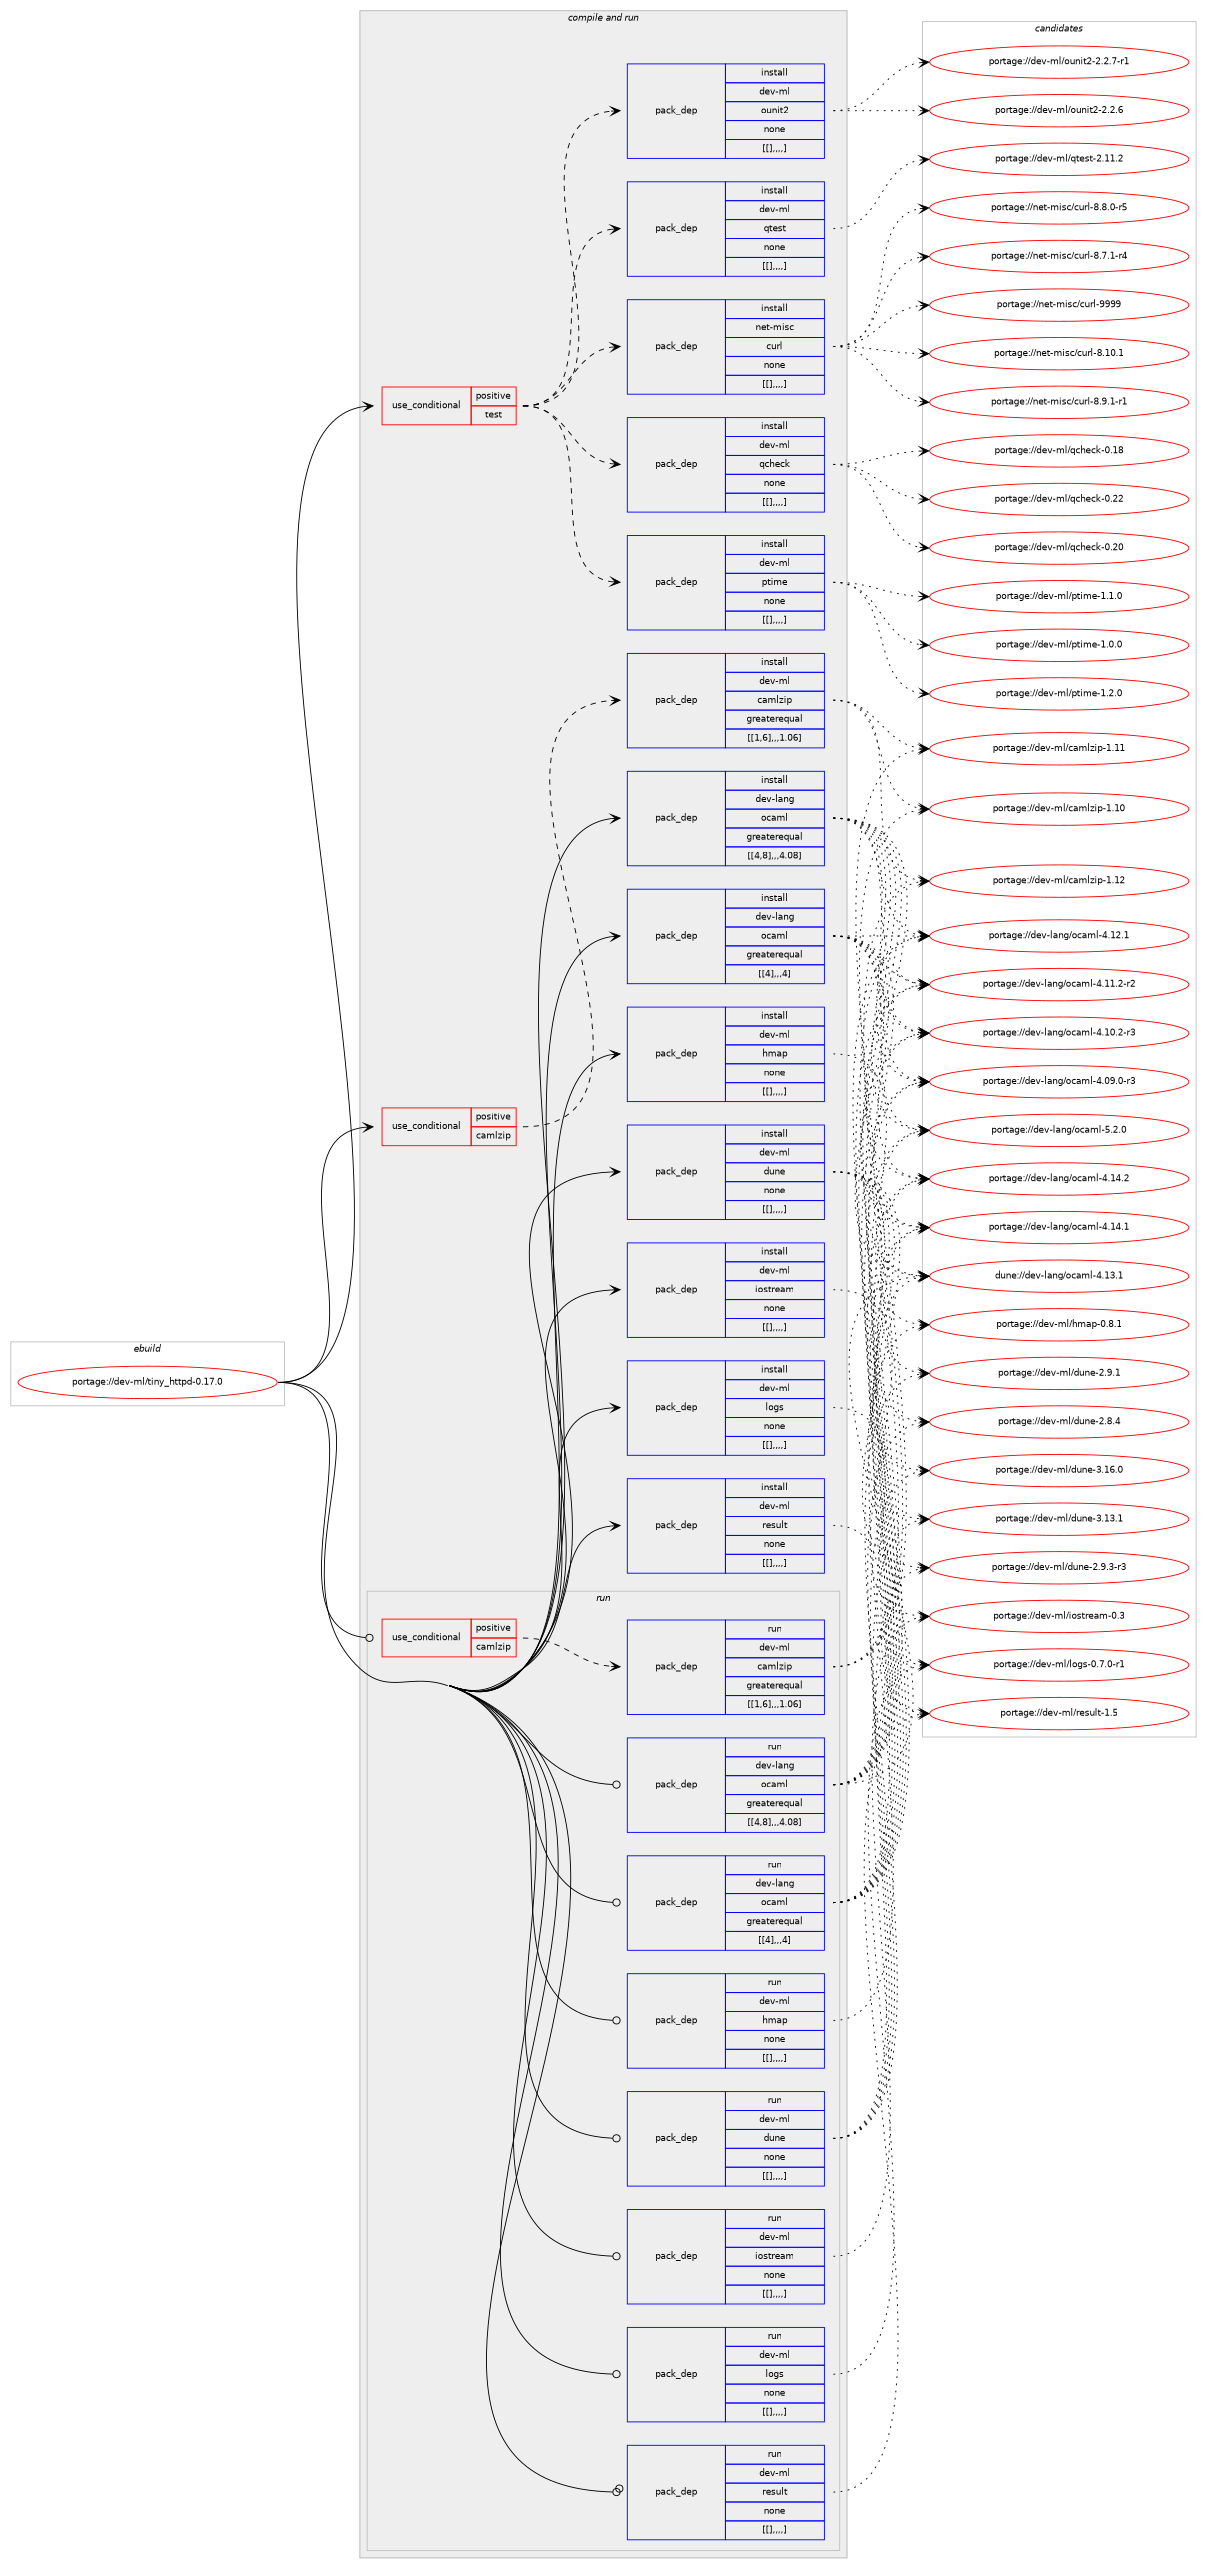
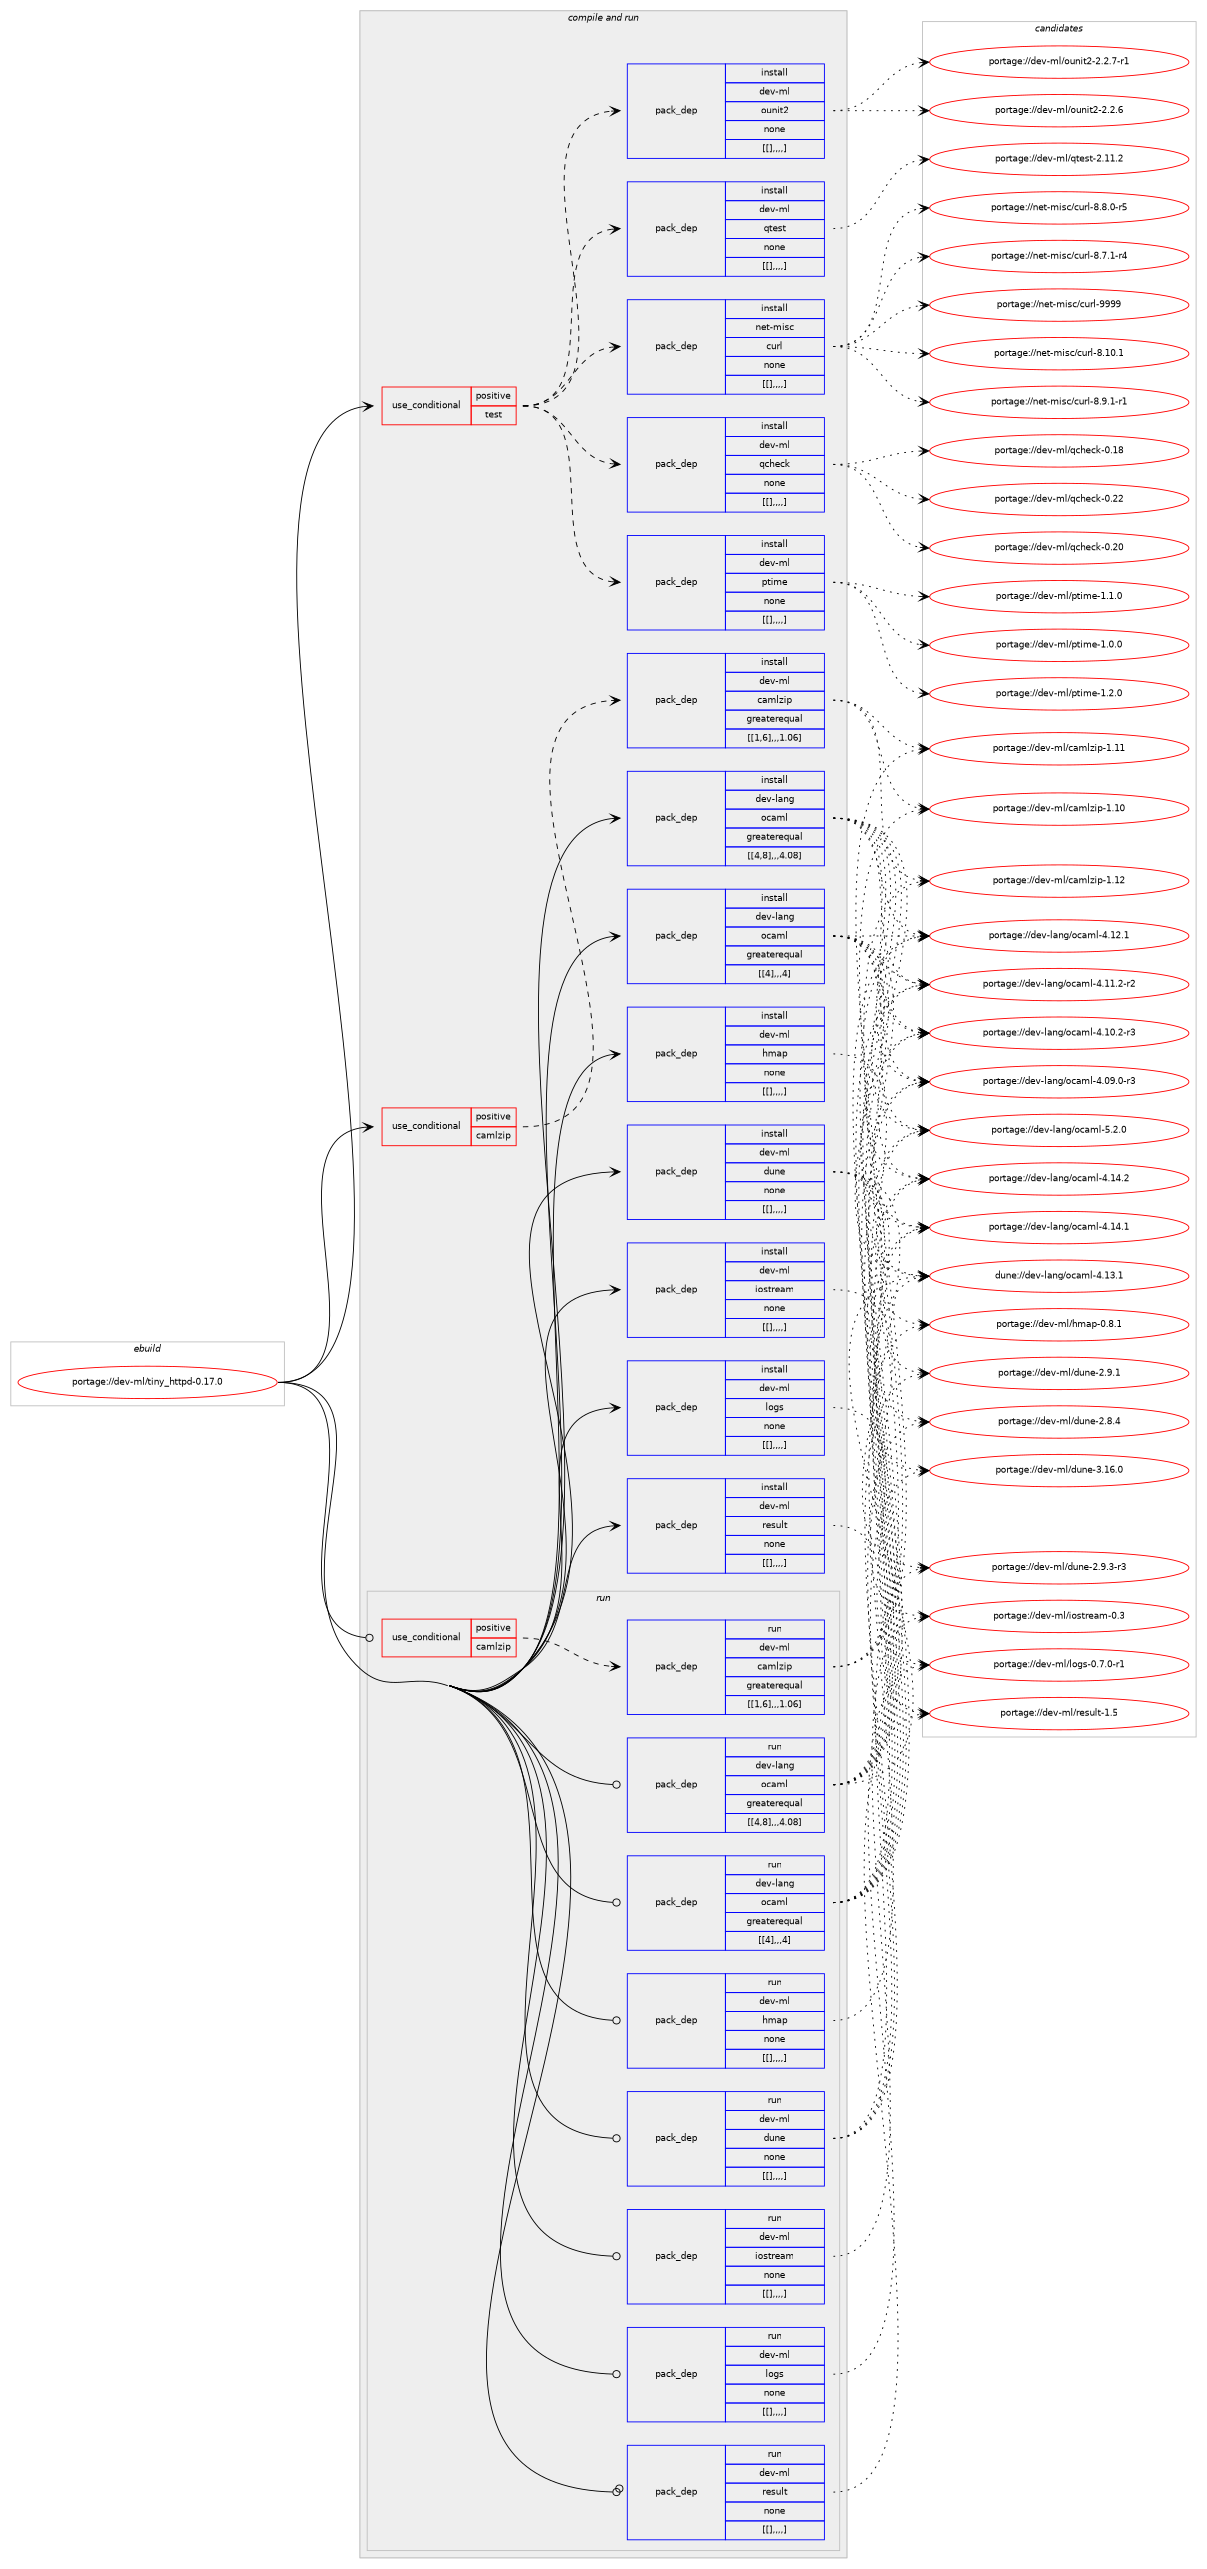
node "portage://dev-ml/dune-3.13.1": removed
